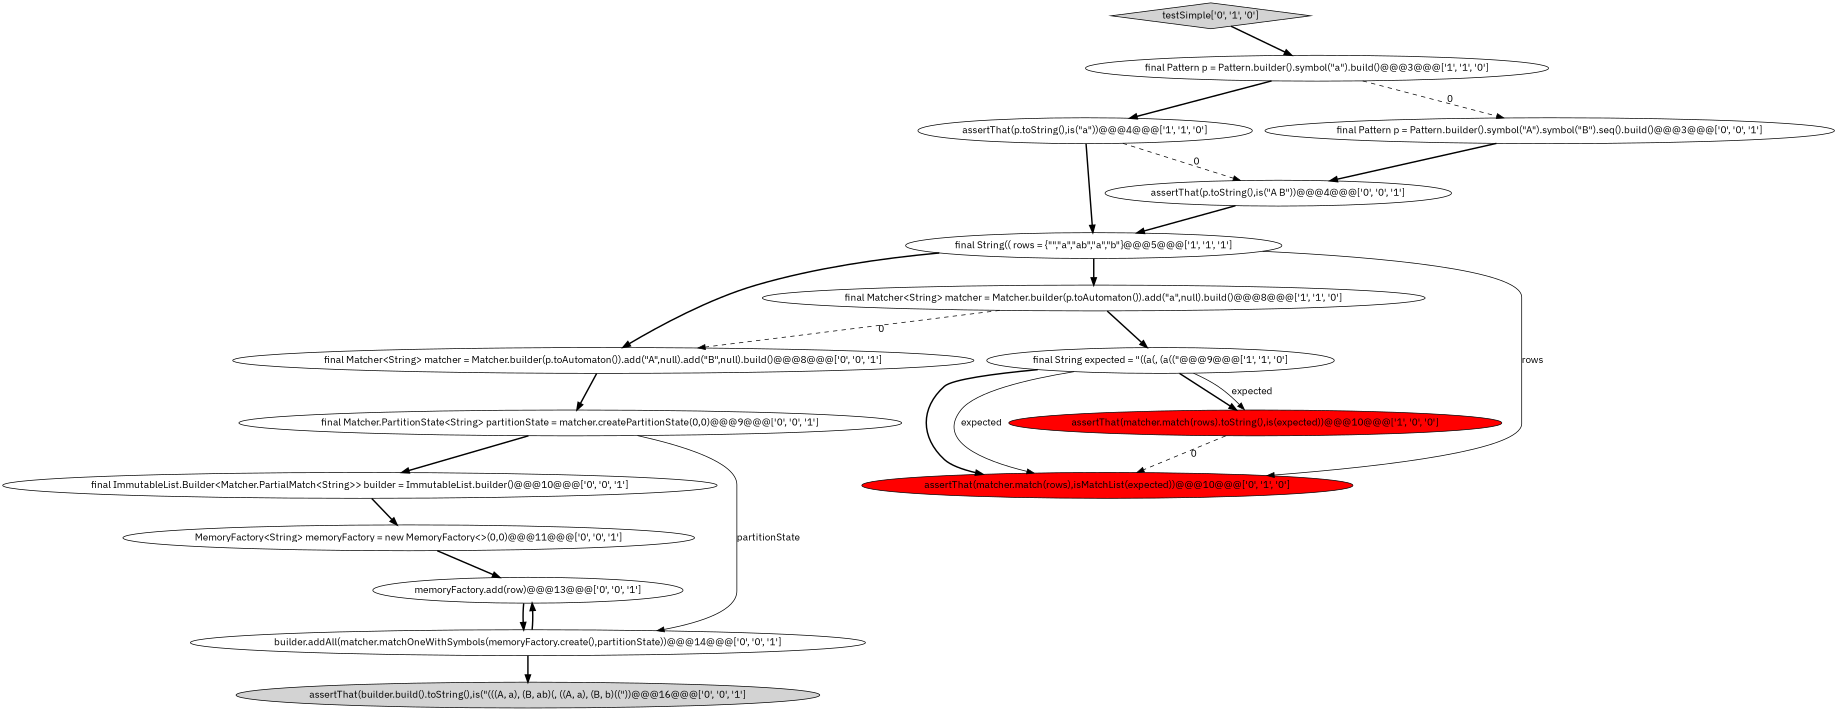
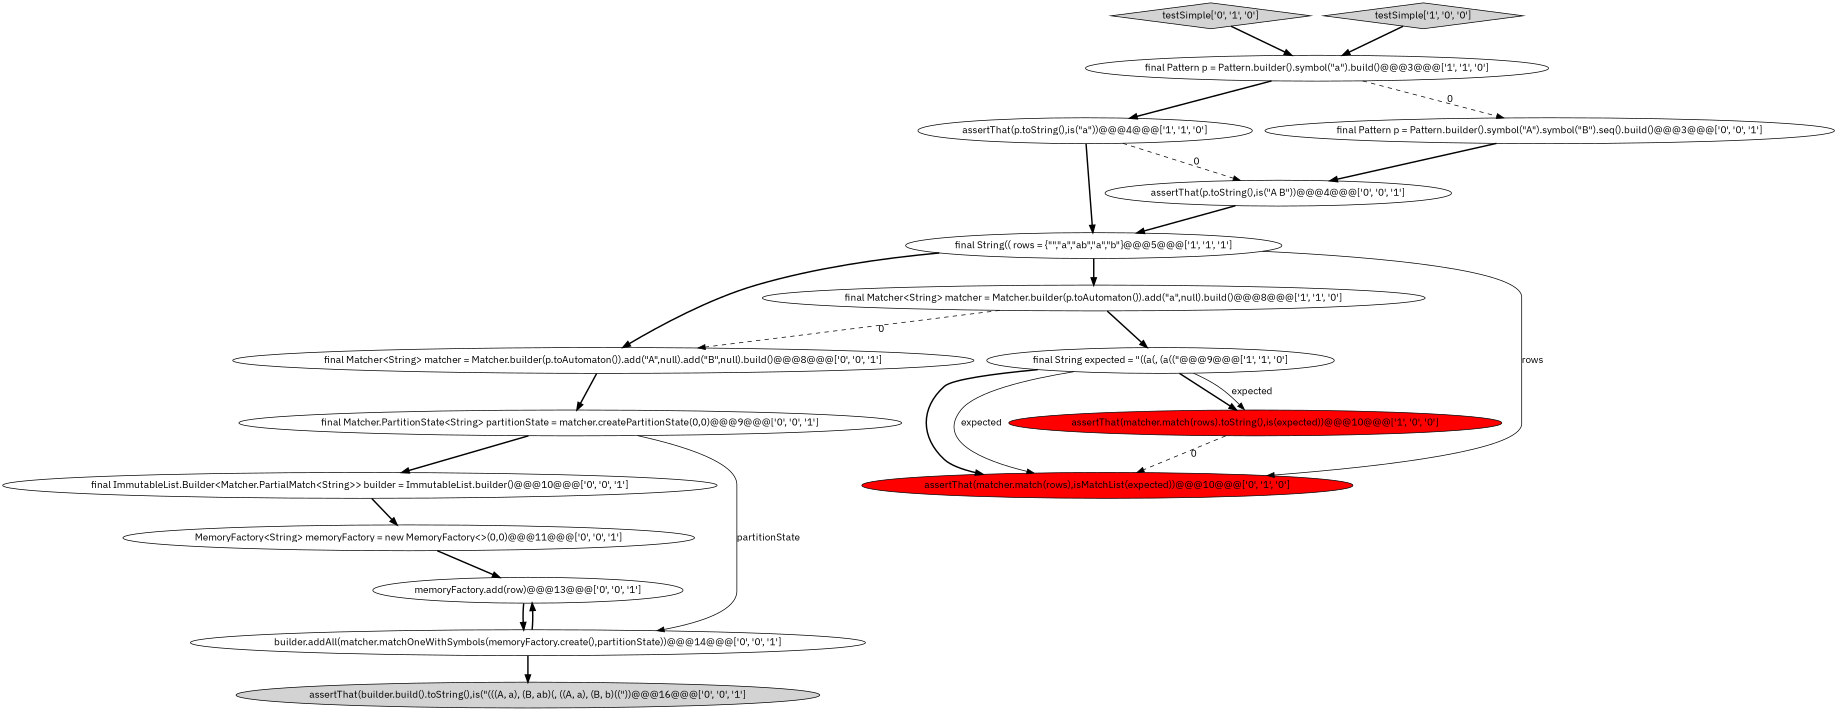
node "testSimple['1', '0', '0']": added
